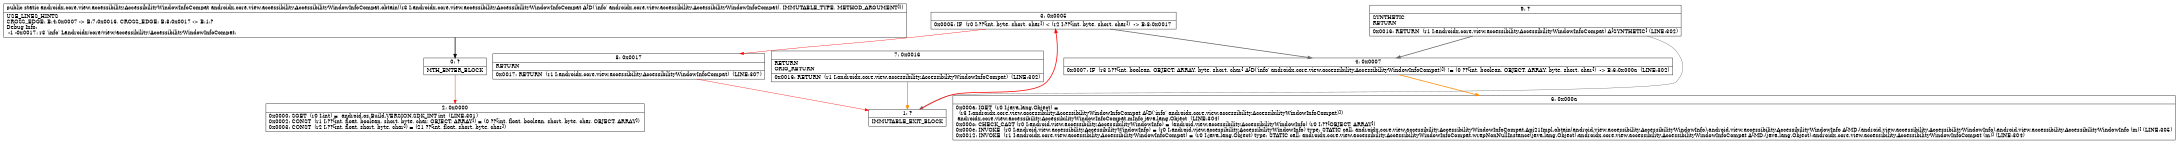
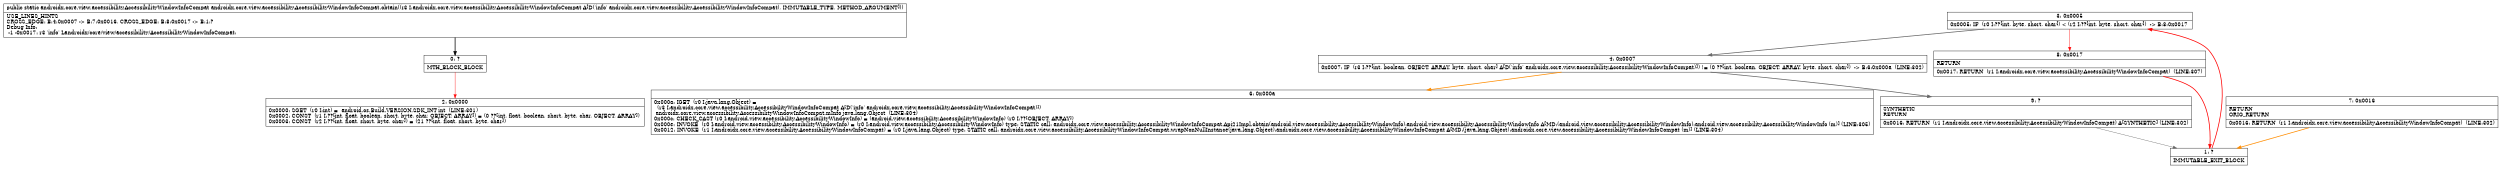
edge "9: ?" -> "4: 0x0007": reversed
node "0: ?": text "MTH_ENTER_BLOCK" -> "MTH_BLOCK_BLOCK"
edge "8: 0x0017" -> "1: ?": style solid -> bold
